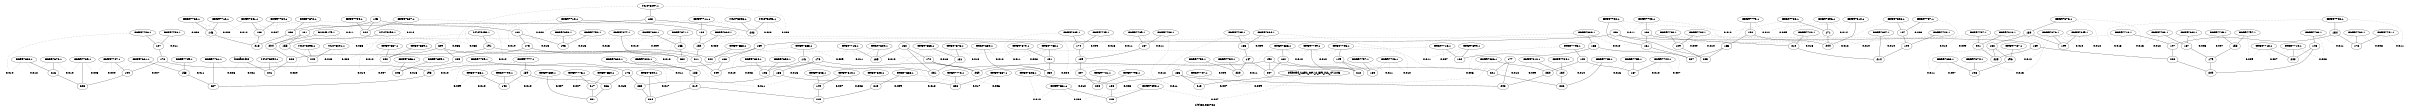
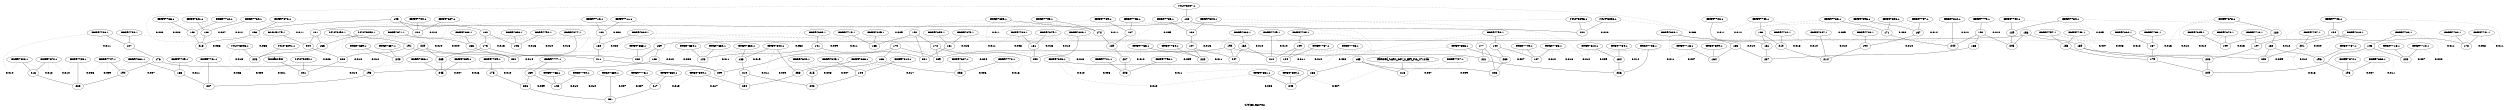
edge "165" -- "205": now "150" -- "205"
edge "175" -- "233": now "ON597802.1" -- "233"
